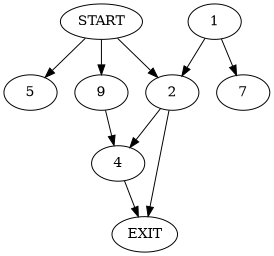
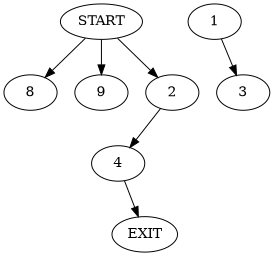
edge "1" -> "2": removed
node "5": label "5" -> "8"
node "7": label "7" -> "3"
edge "9" -> "4": removed
edge "2" -> "EXIT": removed
